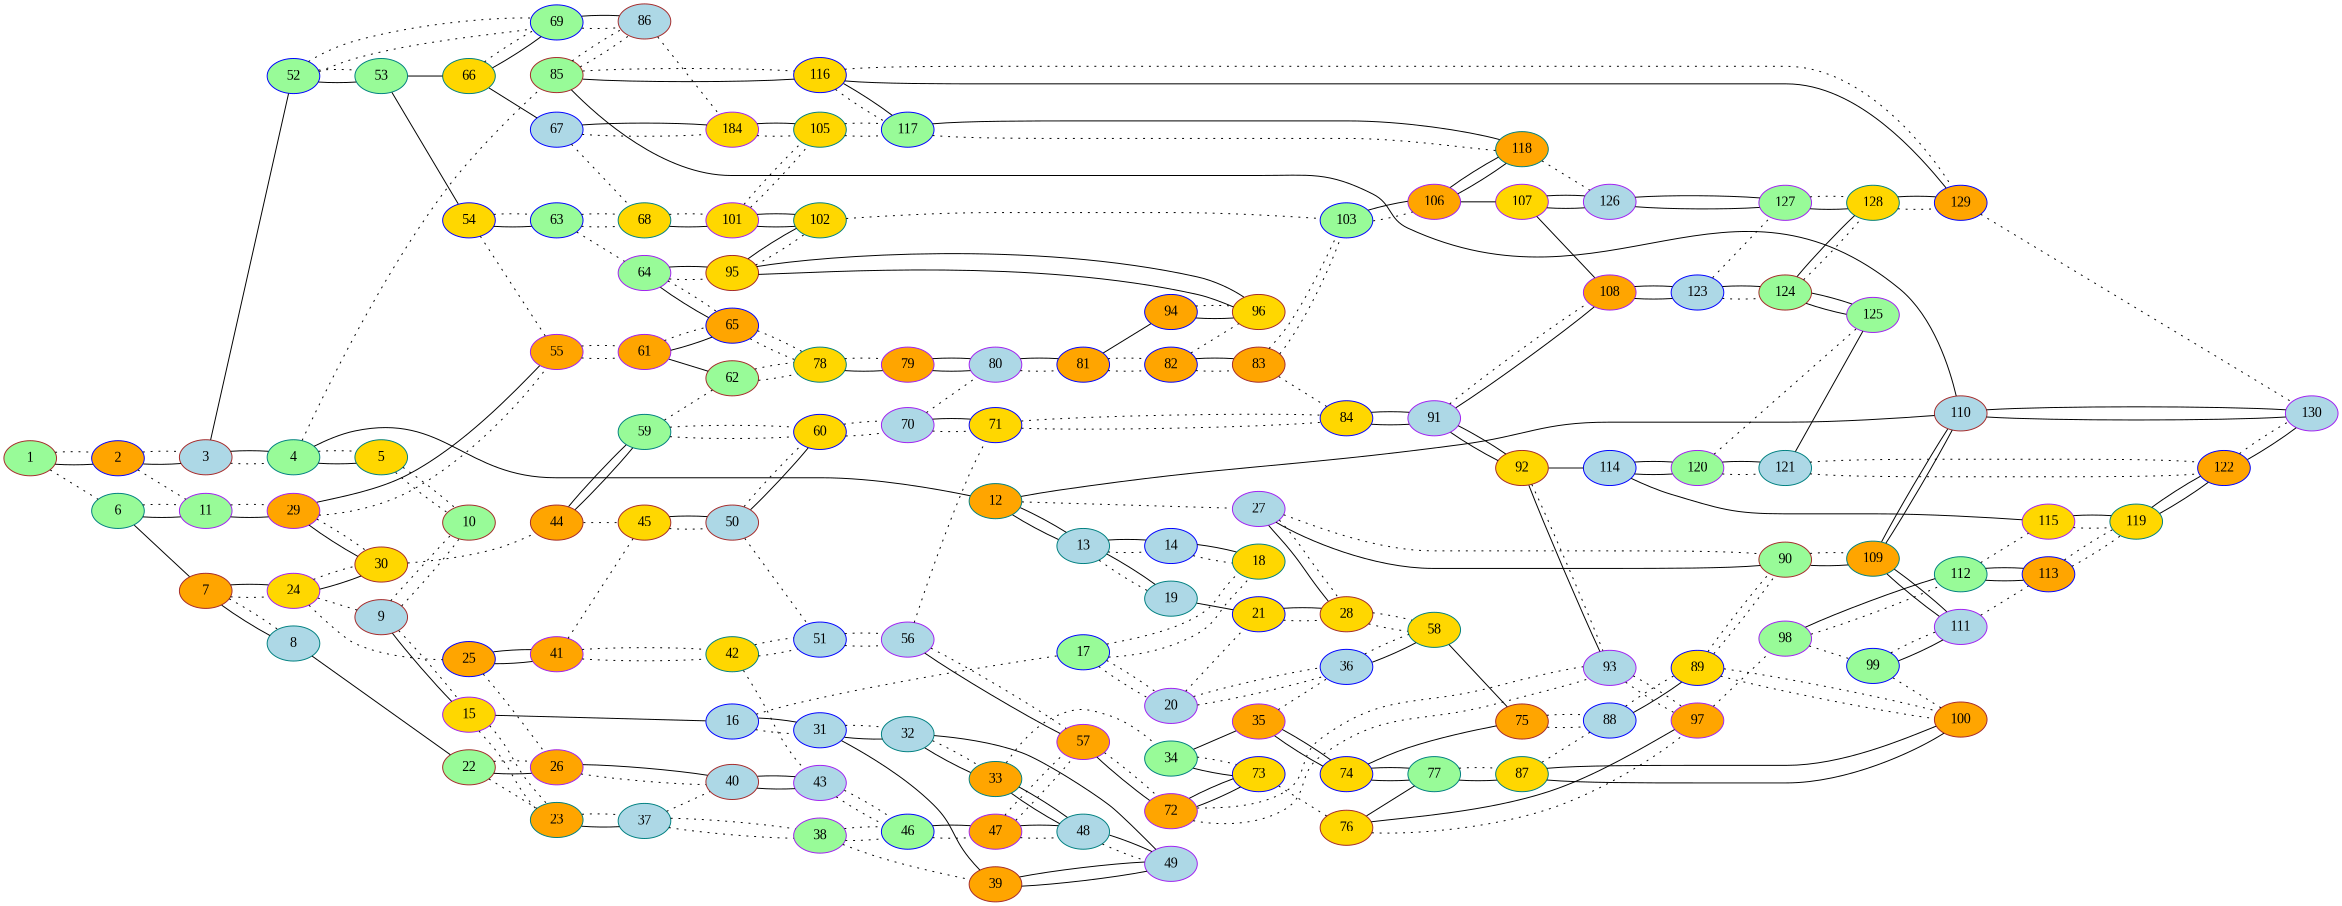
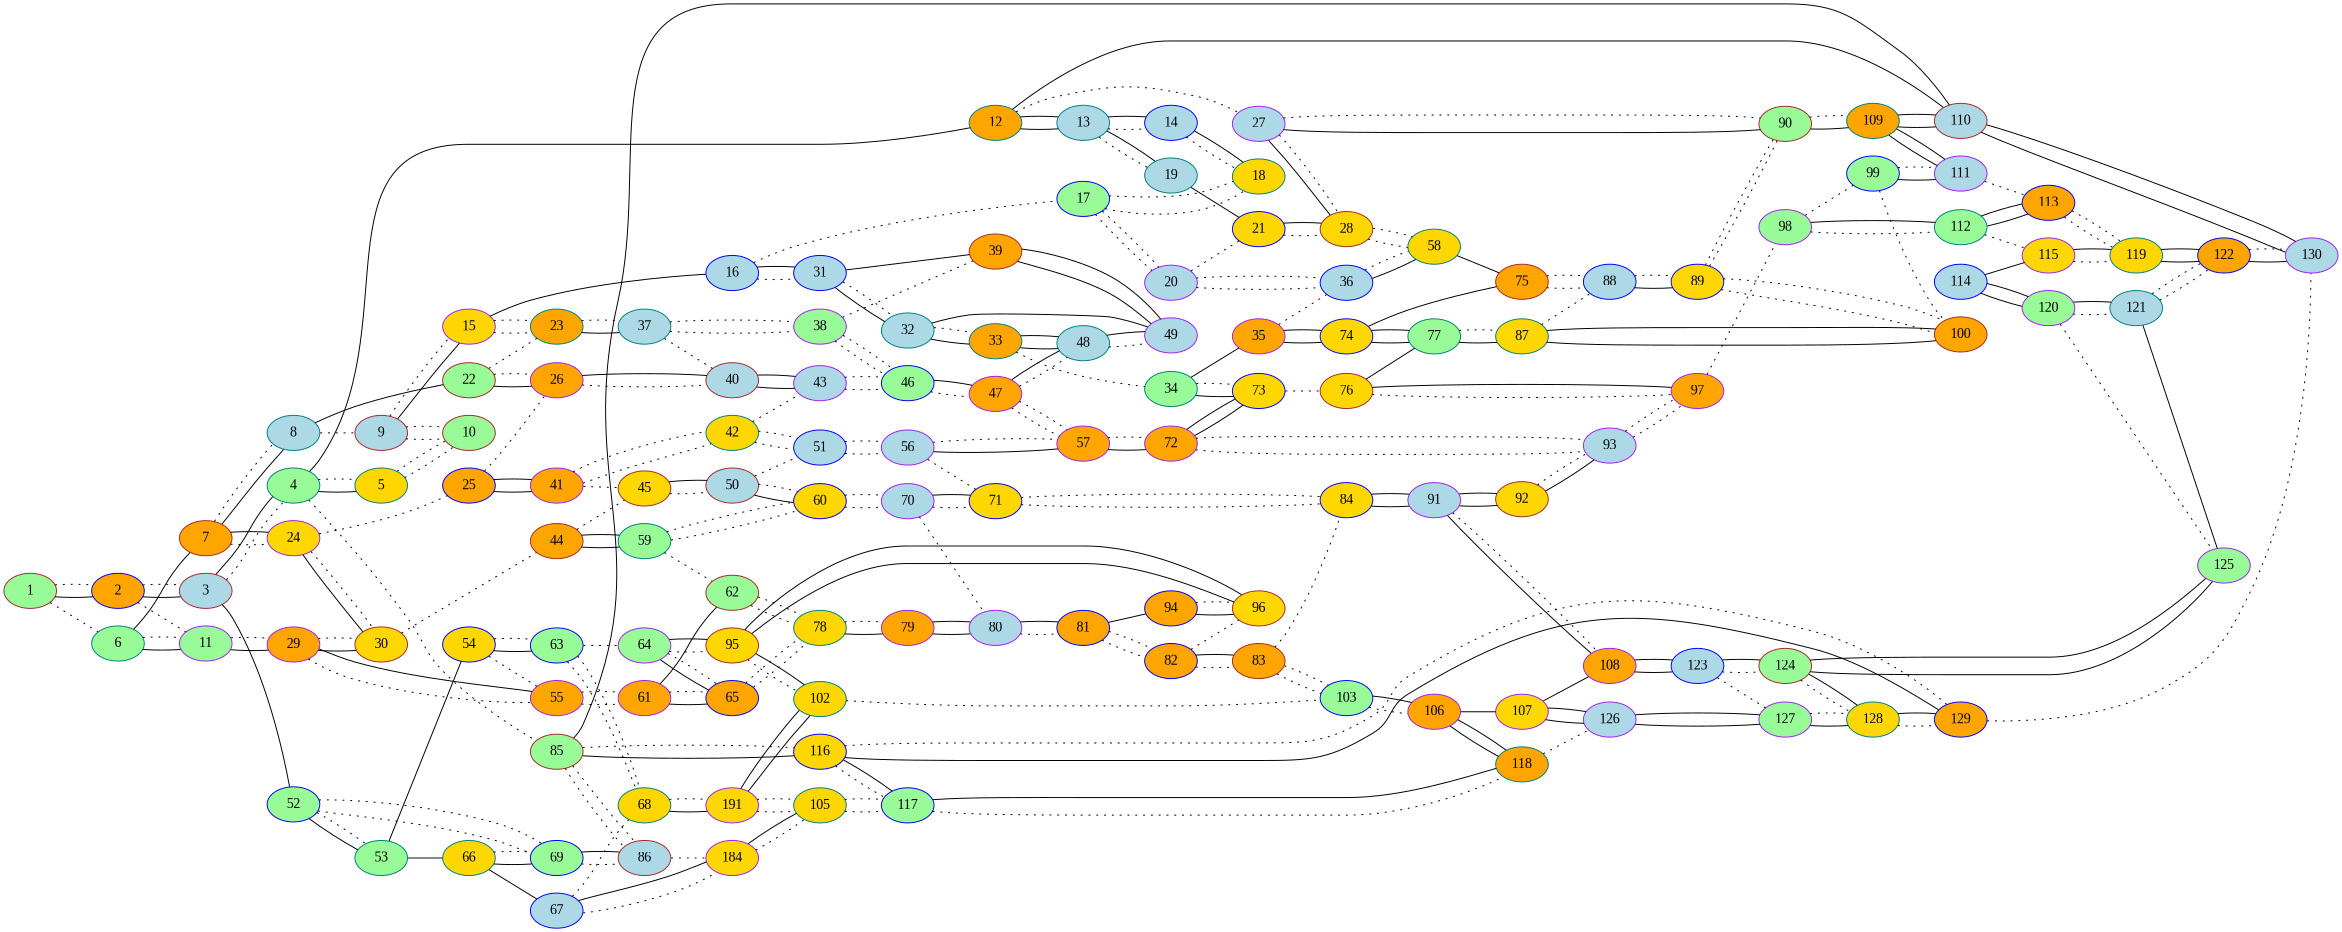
node "101": label "101" -> "191"
edge "92" -- "114": removed
edge "24" -- "9": now "8" -- "9"
